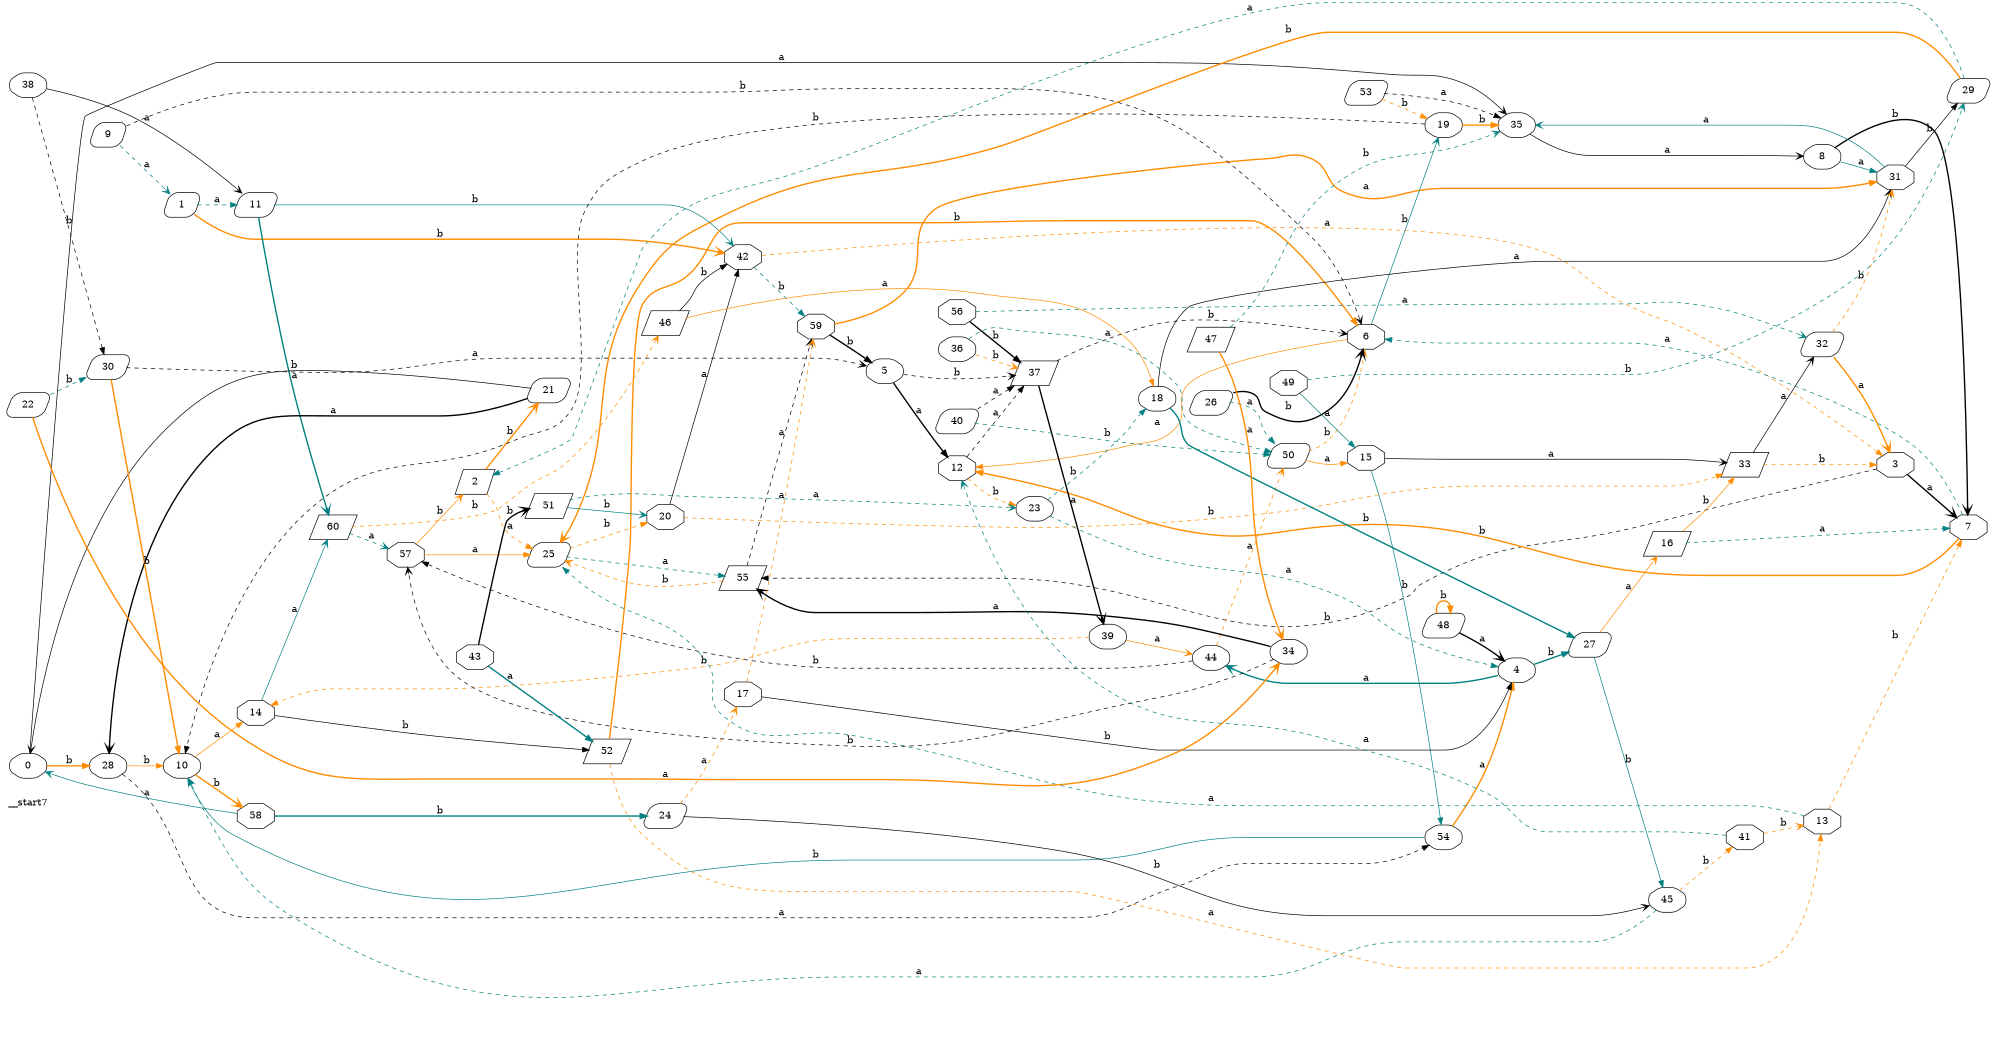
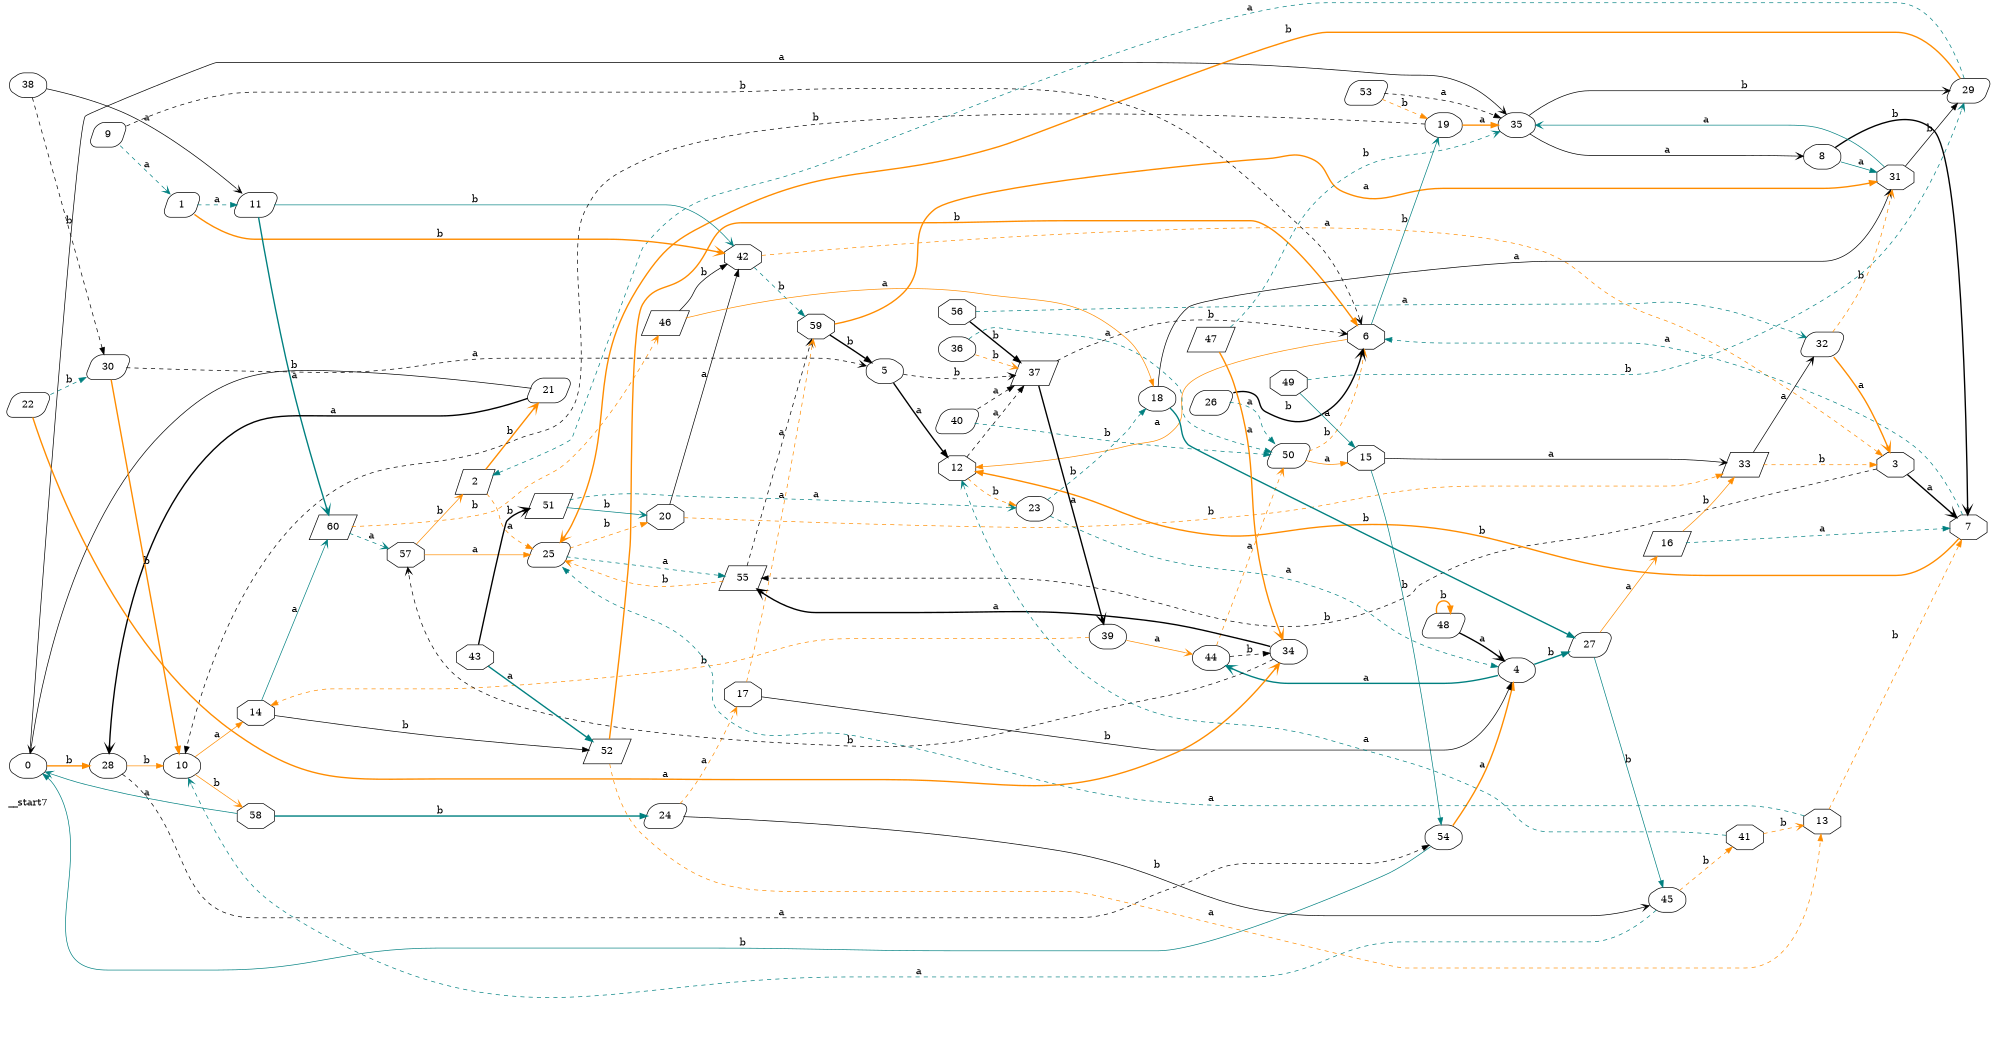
edge "35" -> "29": added, label "b"
edge "19" -> "35": label "b" -> "a"
edge "44" -> "57": now "44" -> "34"
edge "10" -> "58": style bold -> solid
edge "54" -> "10": now "54" -> "0"
